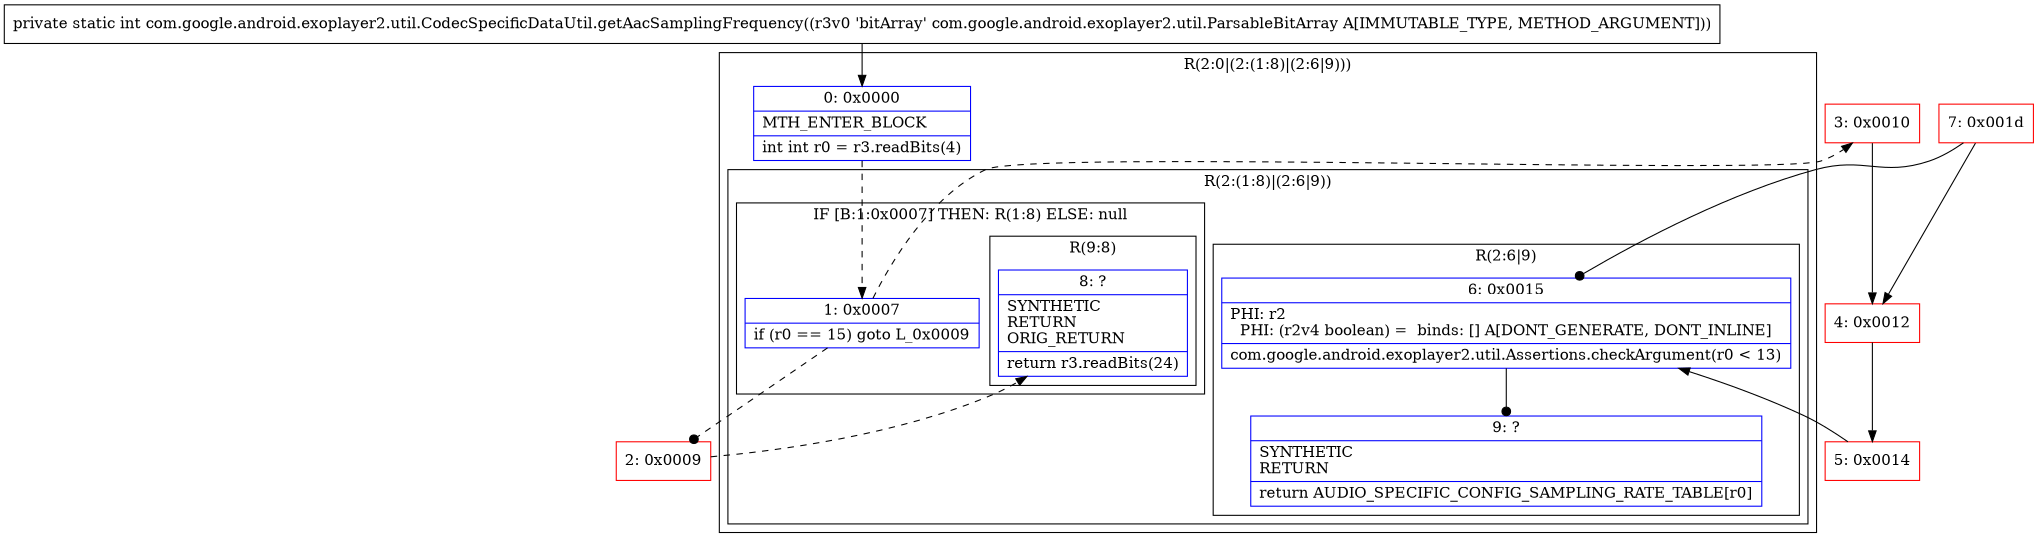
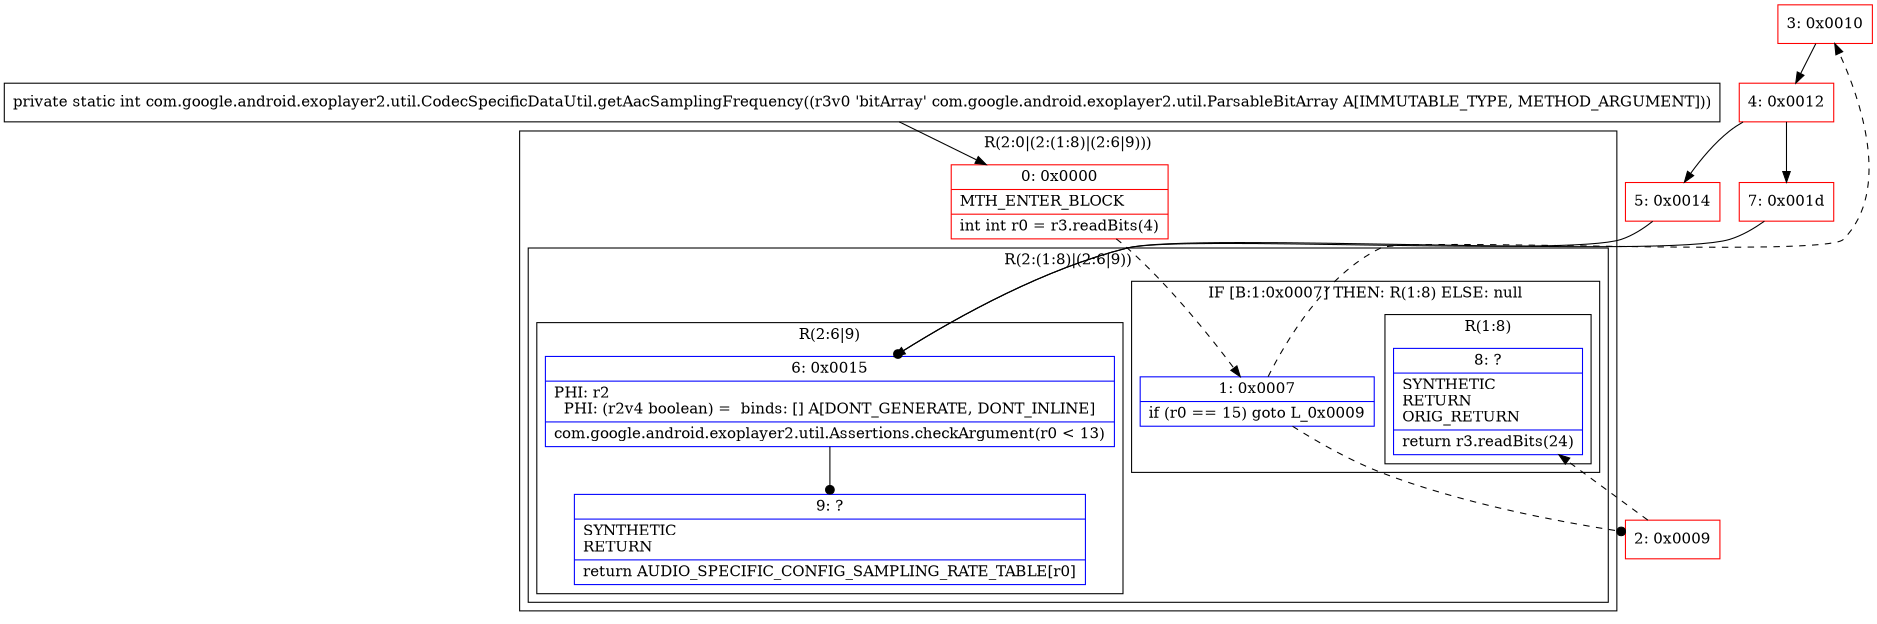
node "0: 0x0000": color blue -> red
edge "7: 0x001d" -> "4: 0x0012": reversed
cluster "R(9:8)": label "R(9:8)" -> "R(1:8)"
